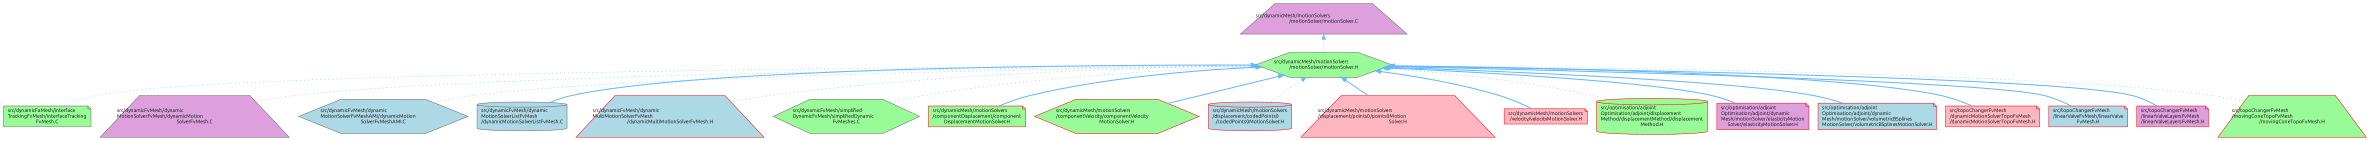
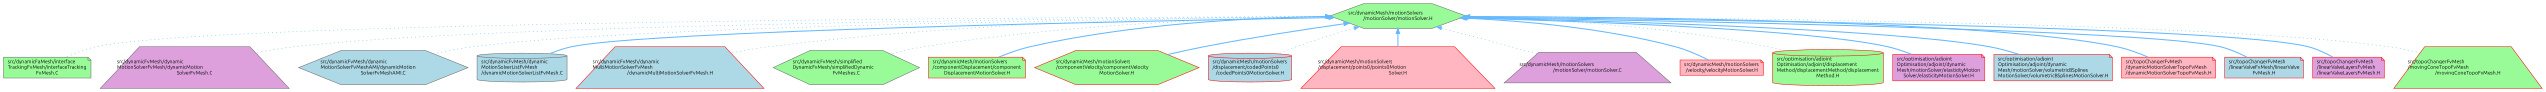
edge "src/dynamicMesh/motionSolvers /motionSolver/motionSolver.H" -> "src/dynamicMesh/motionSolvers /motionSolver/motionSolver.C": reversed
